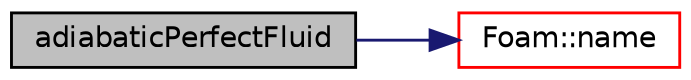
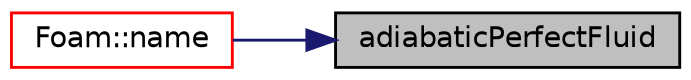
edge "adiabaticPerfectFluid" -> "Foam::name": reversed
